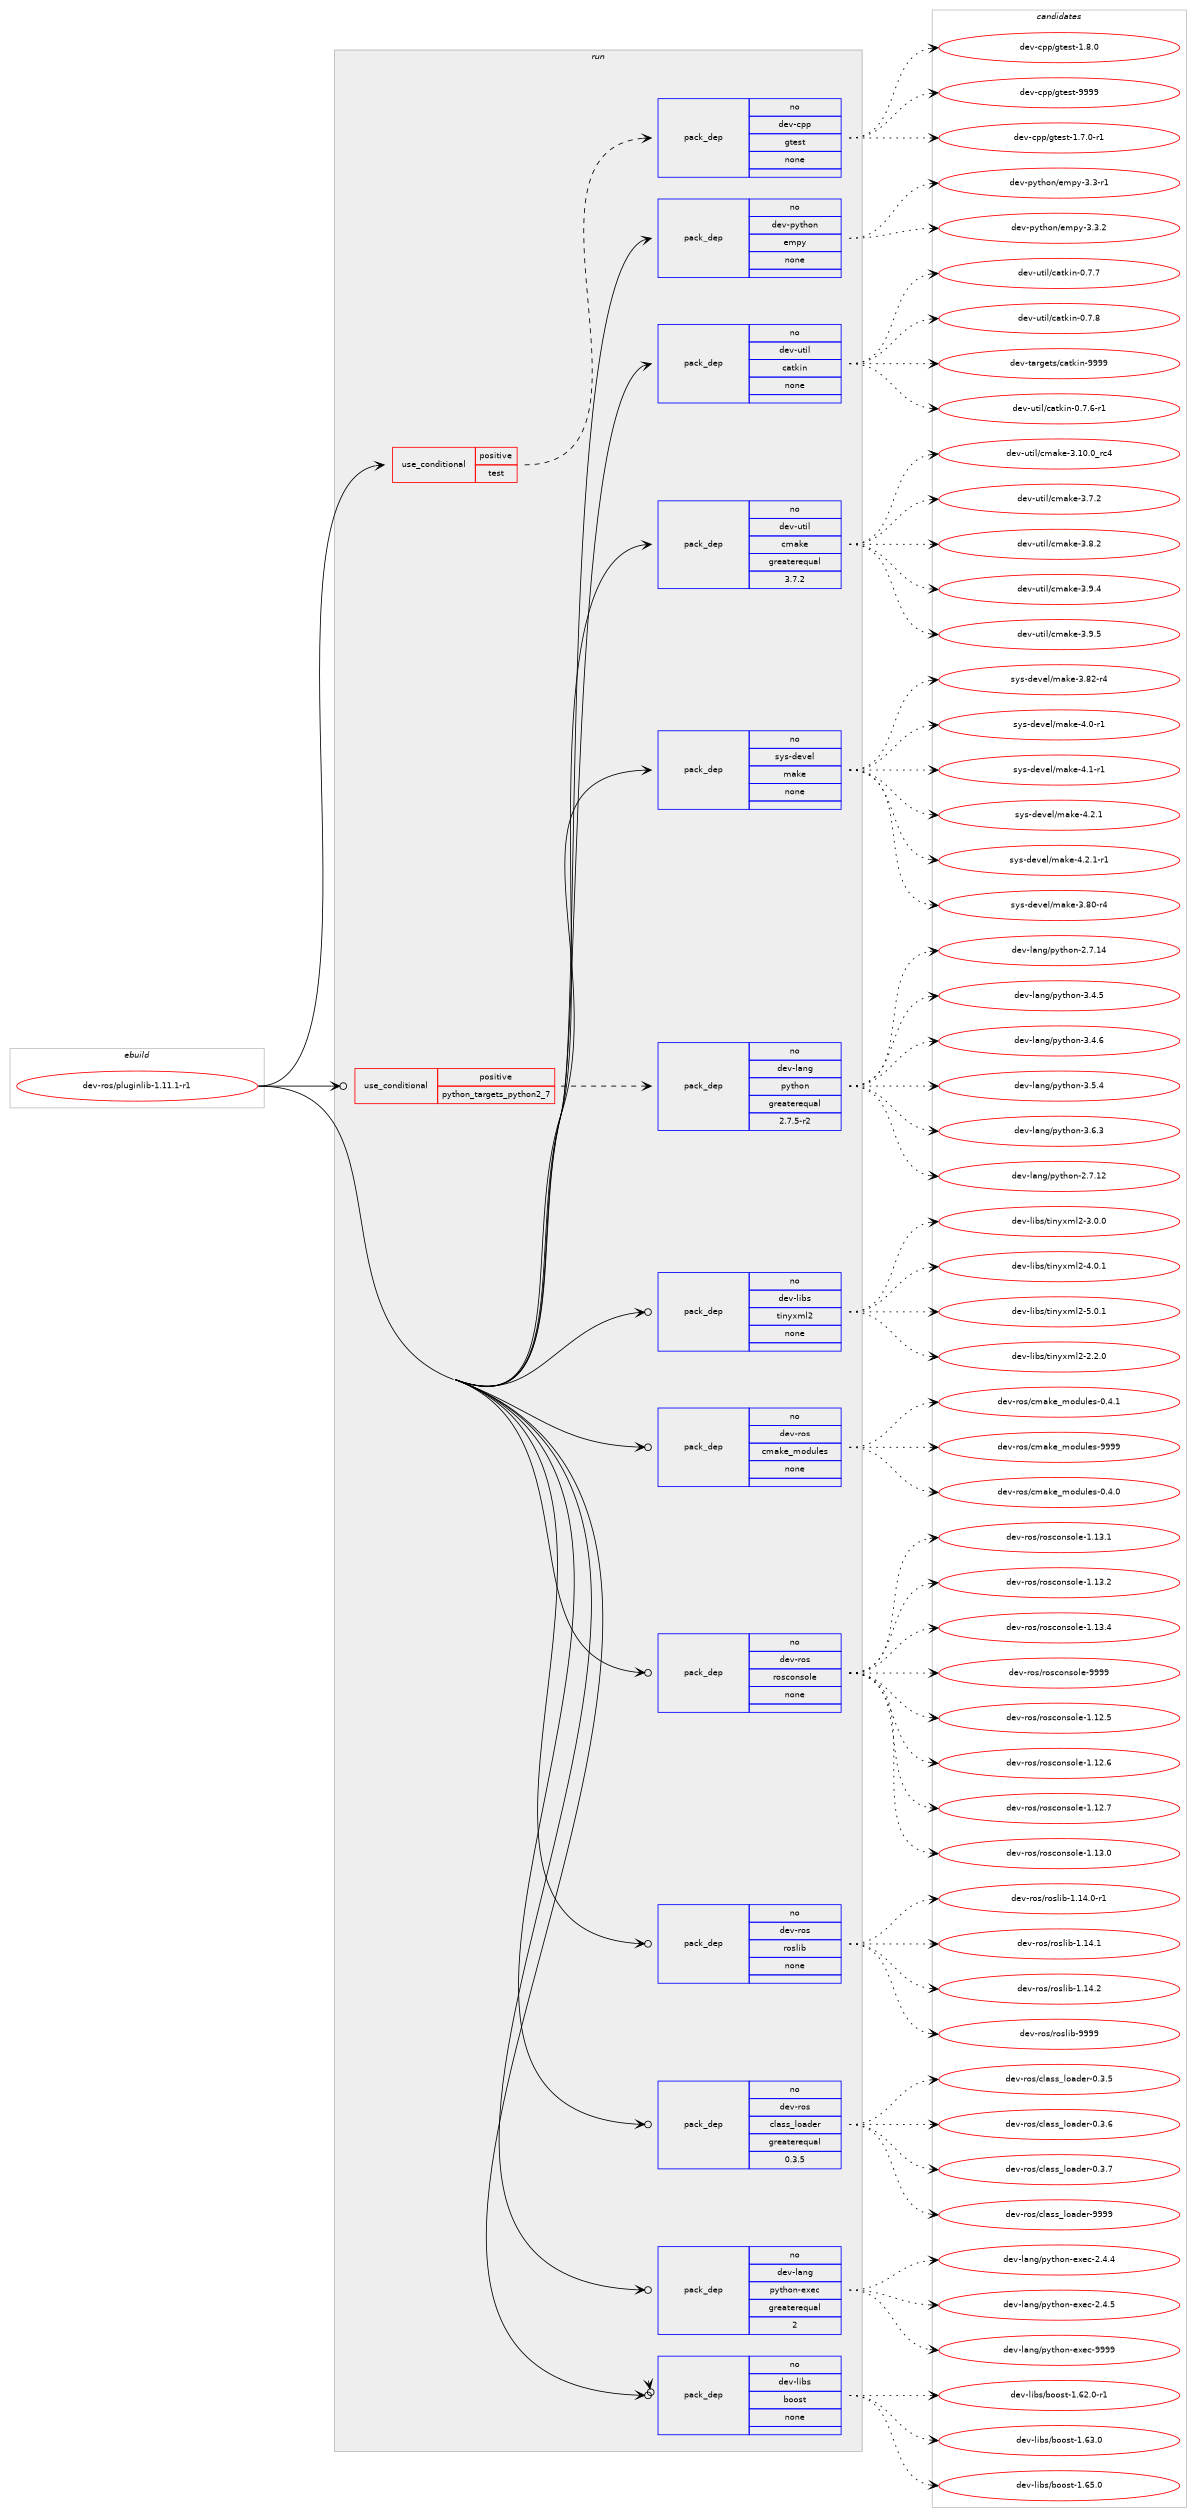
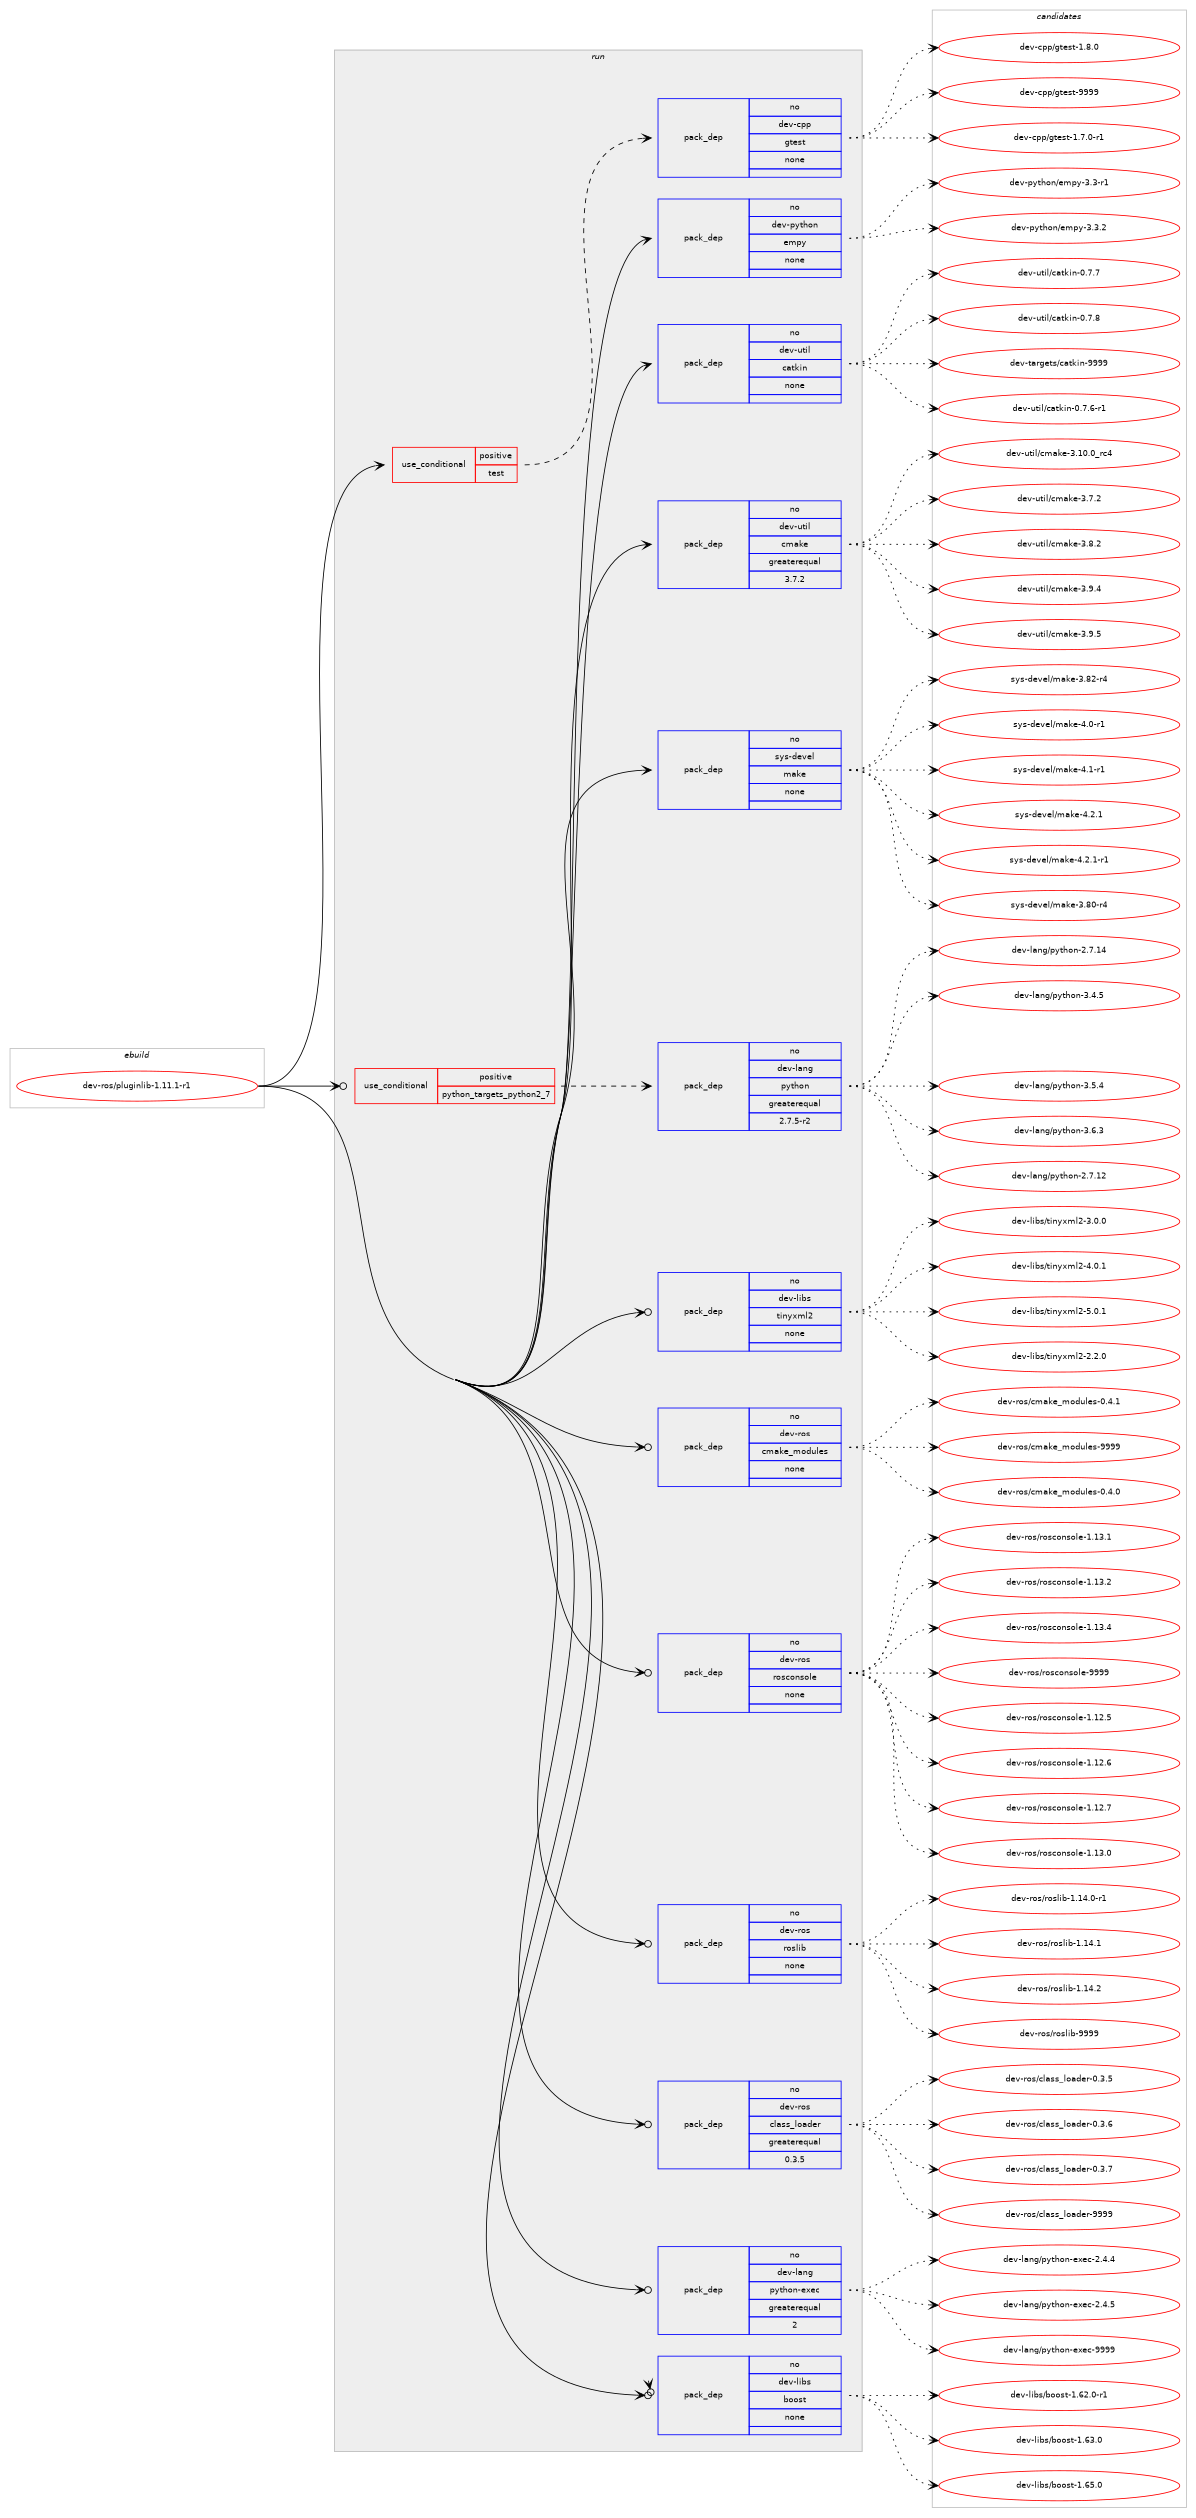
node "dev-lang/python-3.4.6": removed
